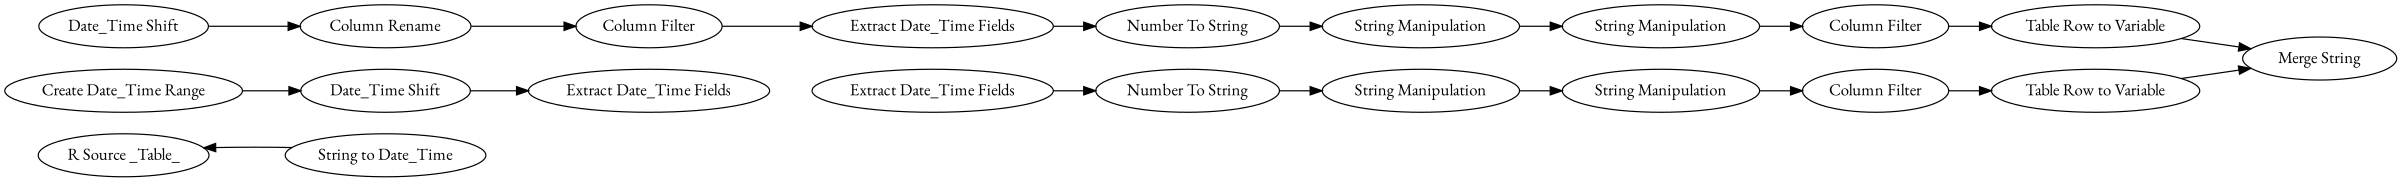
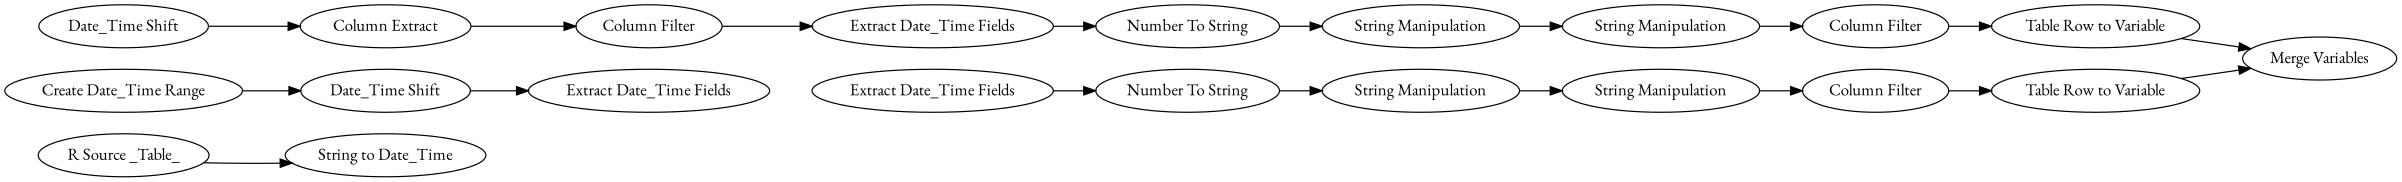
node "Column Rename": label "Column Rename" -> "Column Extract"
node "Merge String": label "Merge String" -> "Merge Variables"
edge "String to Date_Time" -> "R Source _Table_": reversed
